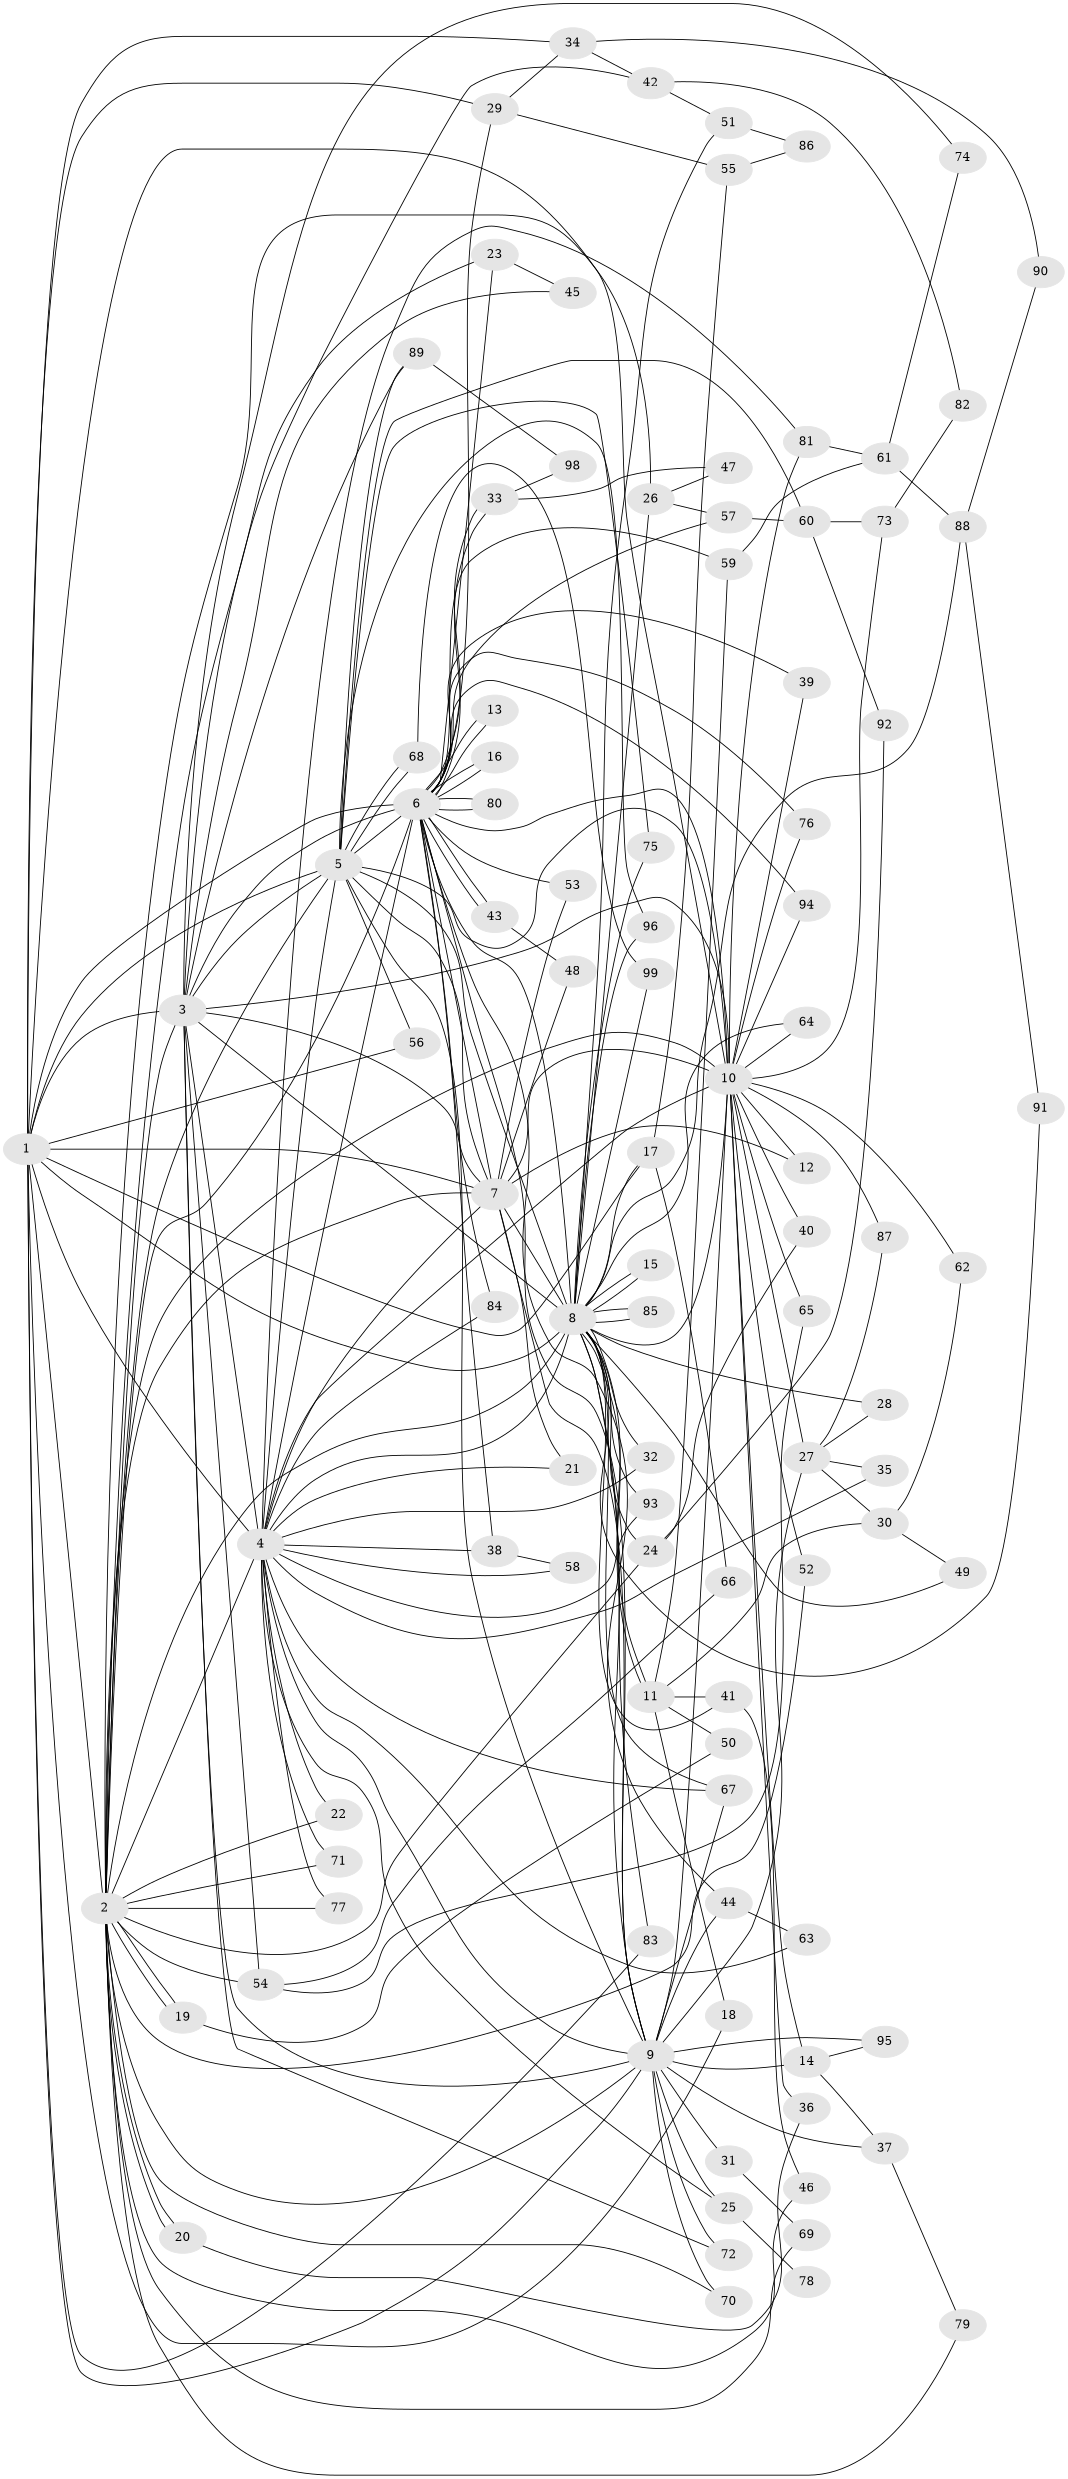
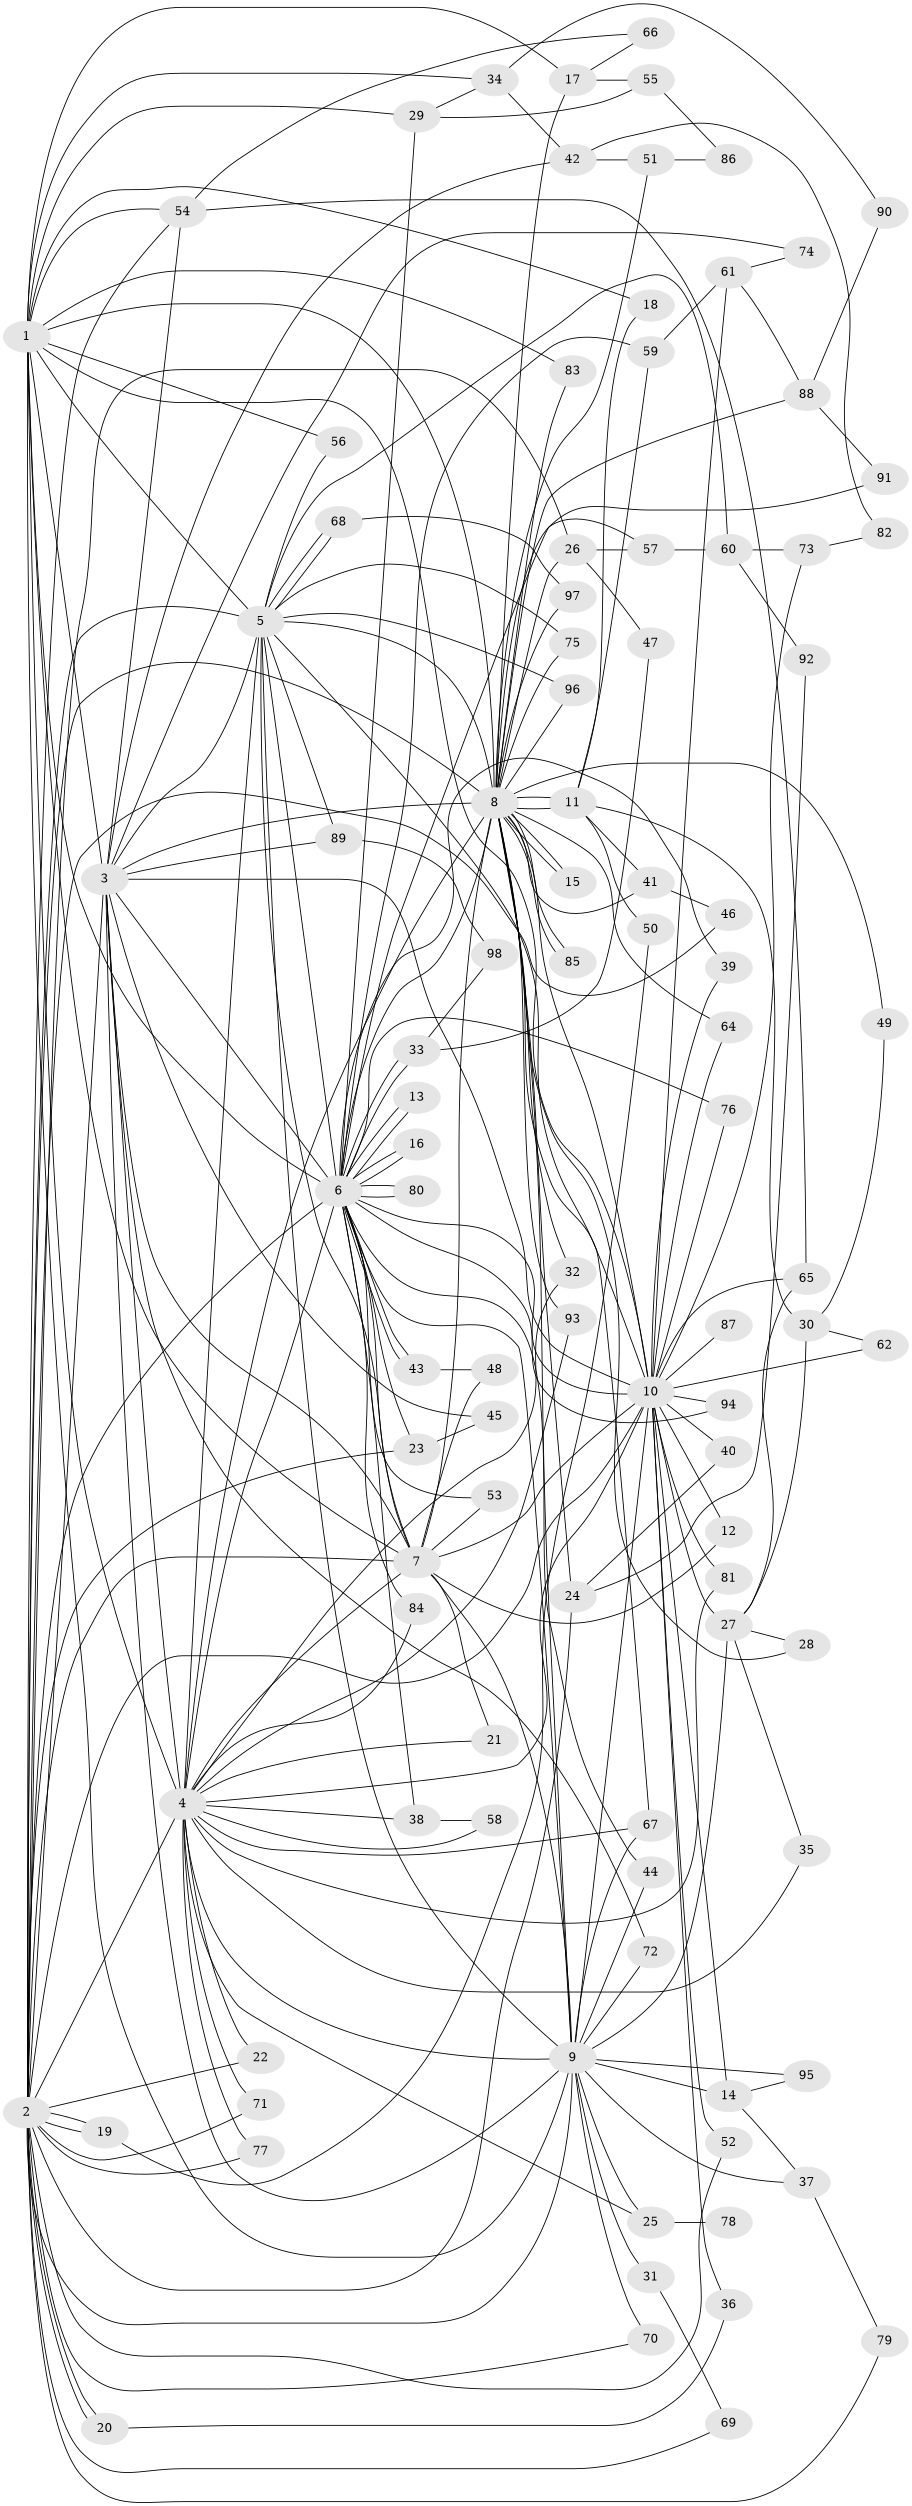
edge "81" -- "61": now "10" -- "61"
node "99": label "99" -> "97"
edge "87" -- "27": now "65" -- "27"
edge "1" -- "2": now "1" -- "54"
node "63": removed
